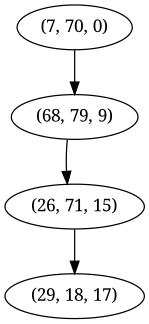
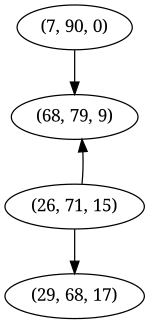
node "(7, 70, 0)": label "(7, 70, 0)" -> "(7, 90, 0)"
edge "(68, 79, 9)" -> "(26, 71, 15)": reversed
node "(29, 18, 17)": label "(29, 18, 17)" -> "(29, 68, 17)"
